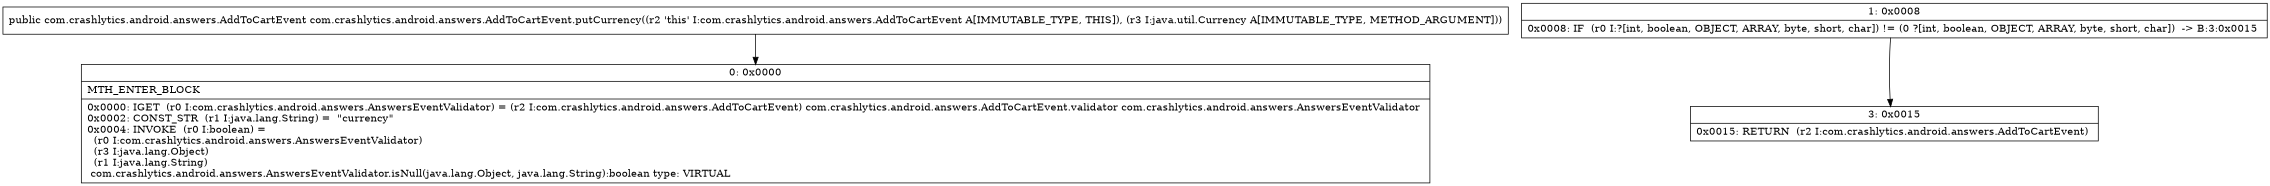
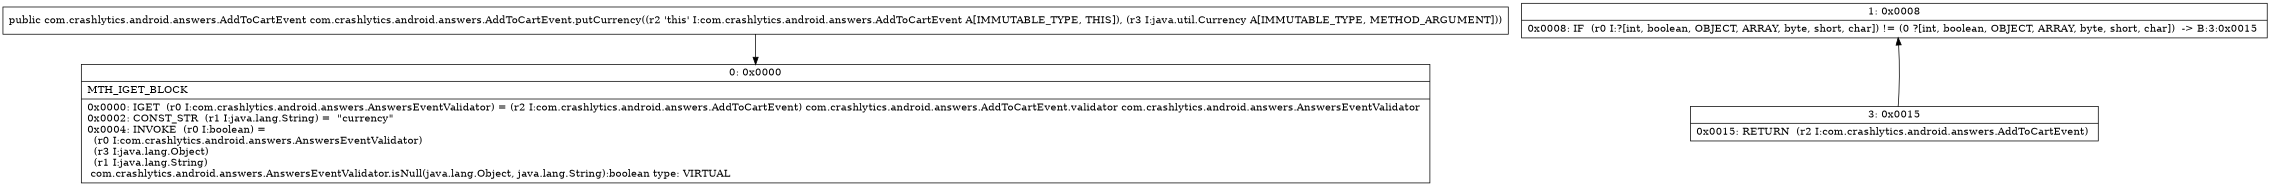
edge "1: 0x0008" -> "3: 0x0015": reversed
node "0: 0x0000": text "MTH_ENTER_BLOCK" -> "MTH_IGET_BLOCK"
